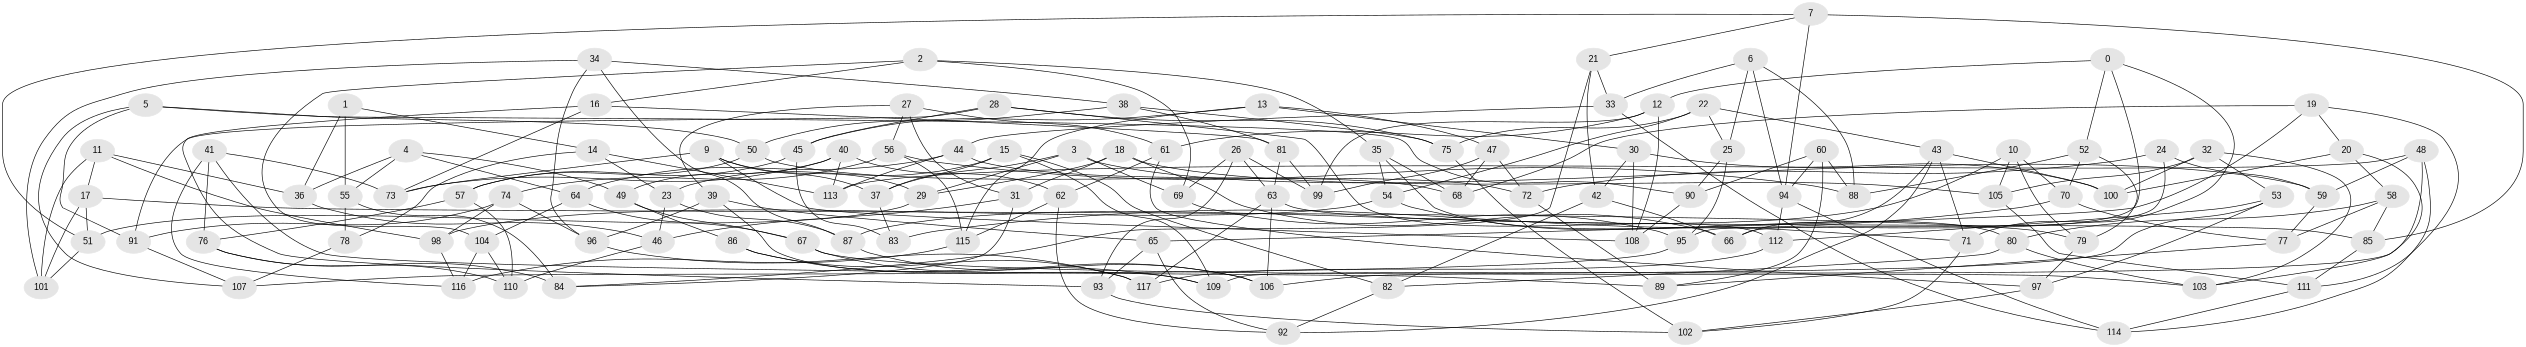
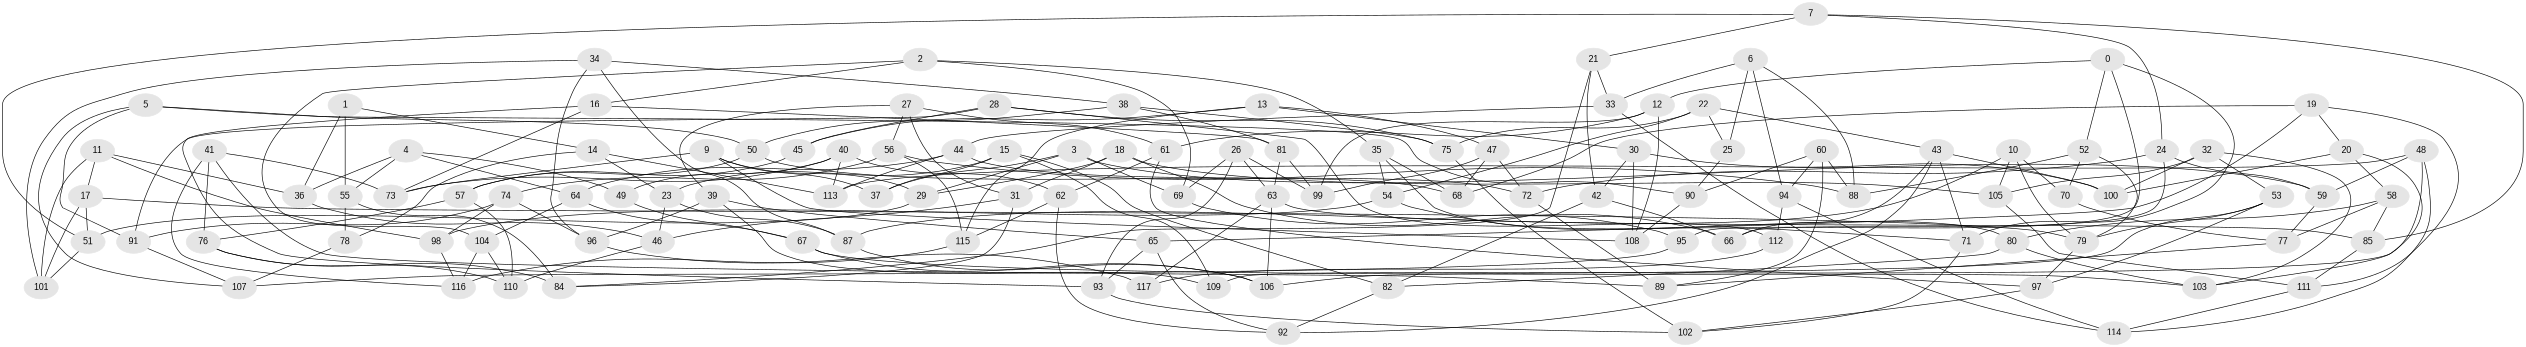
edge "7" -- "94": now "7" -- "24"
edge "25" -- "95": removed
edge "53" -- "112": now "53" -- "79"
node "86": removed
node "83": removed
